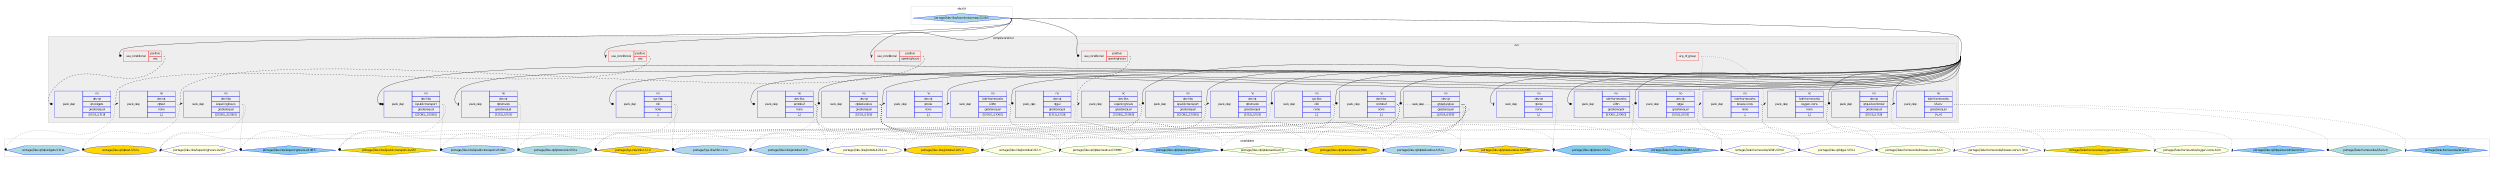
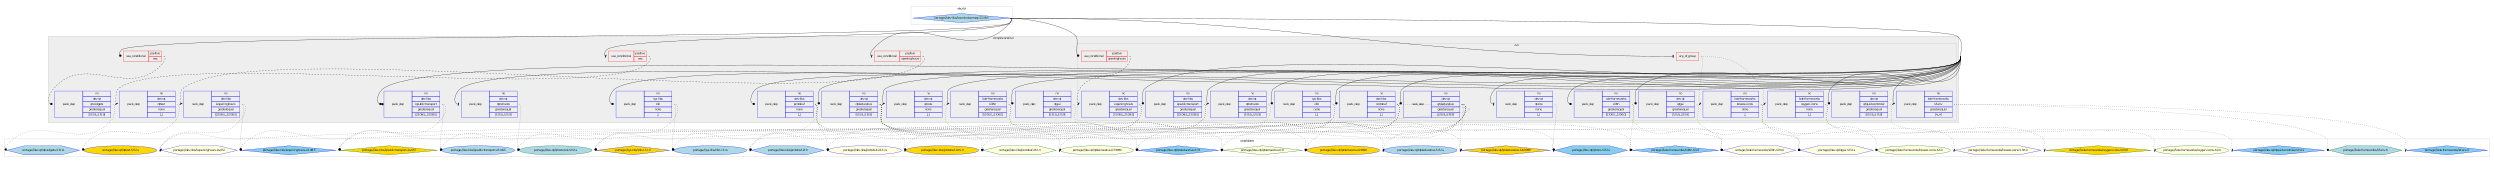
edge "portage://dev-libs/kosmindoormap-23.08.5" -> "any_of_group": added
